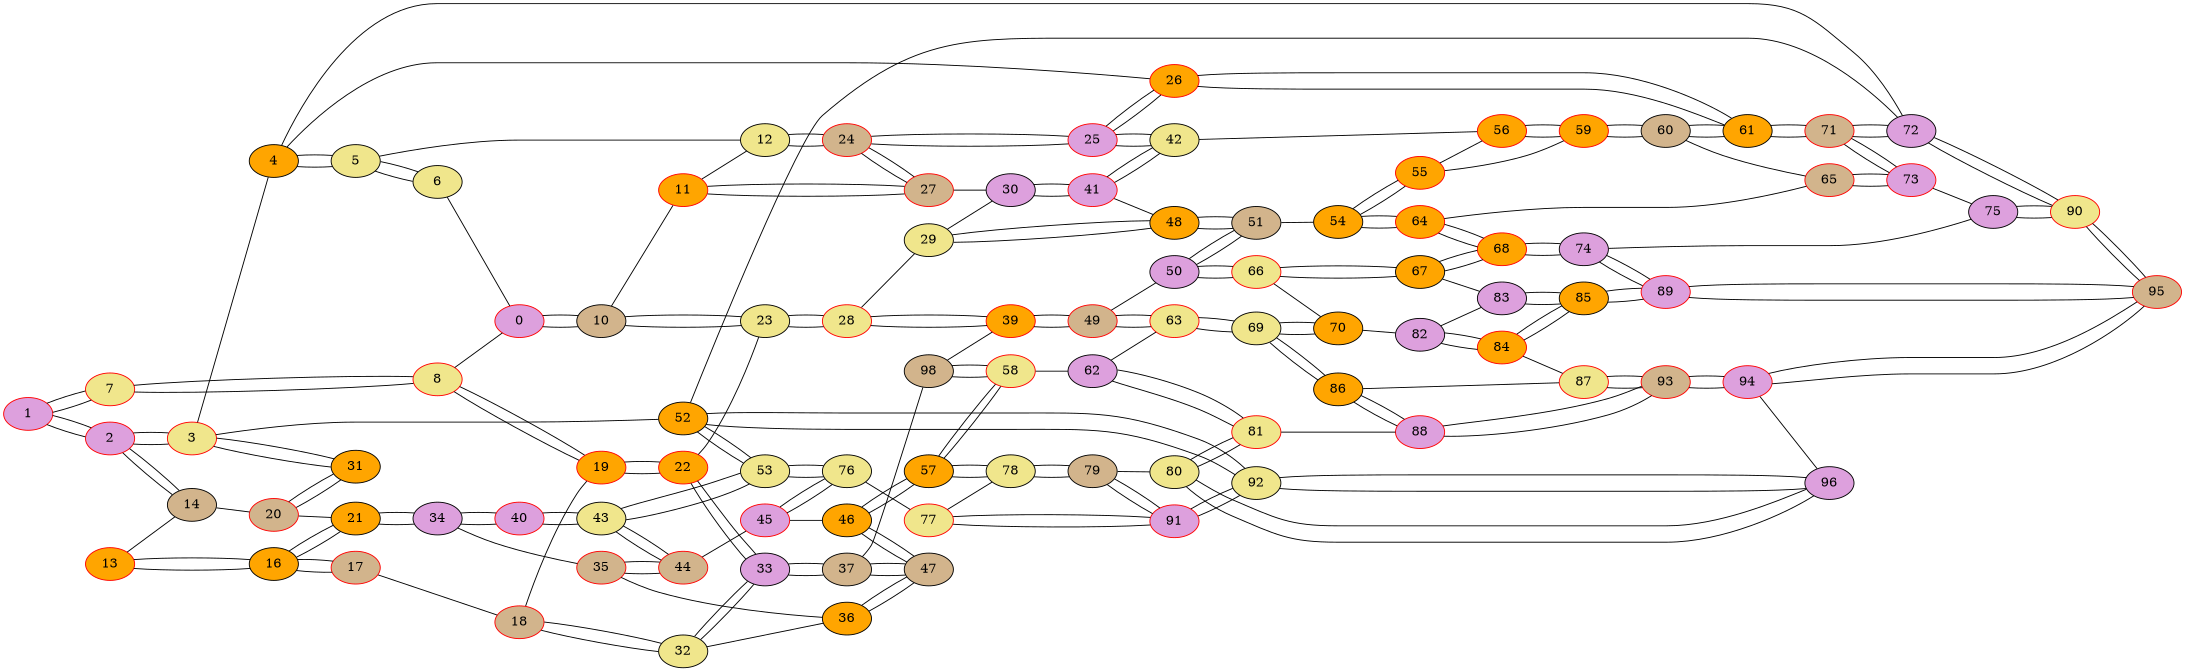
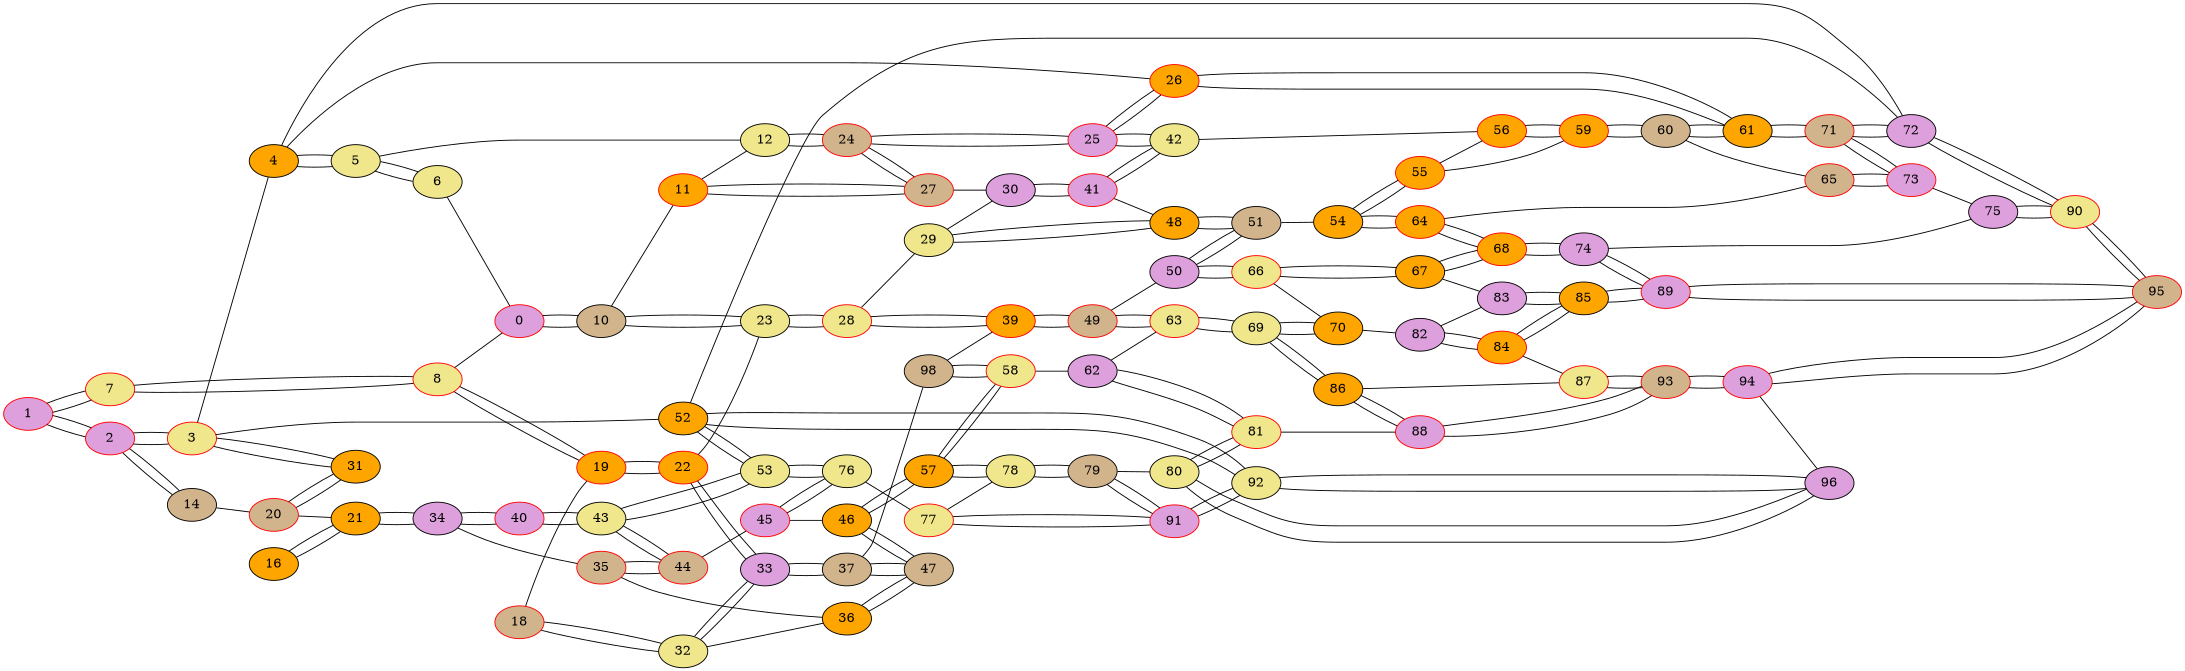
node "13": removed
node "17": removed
